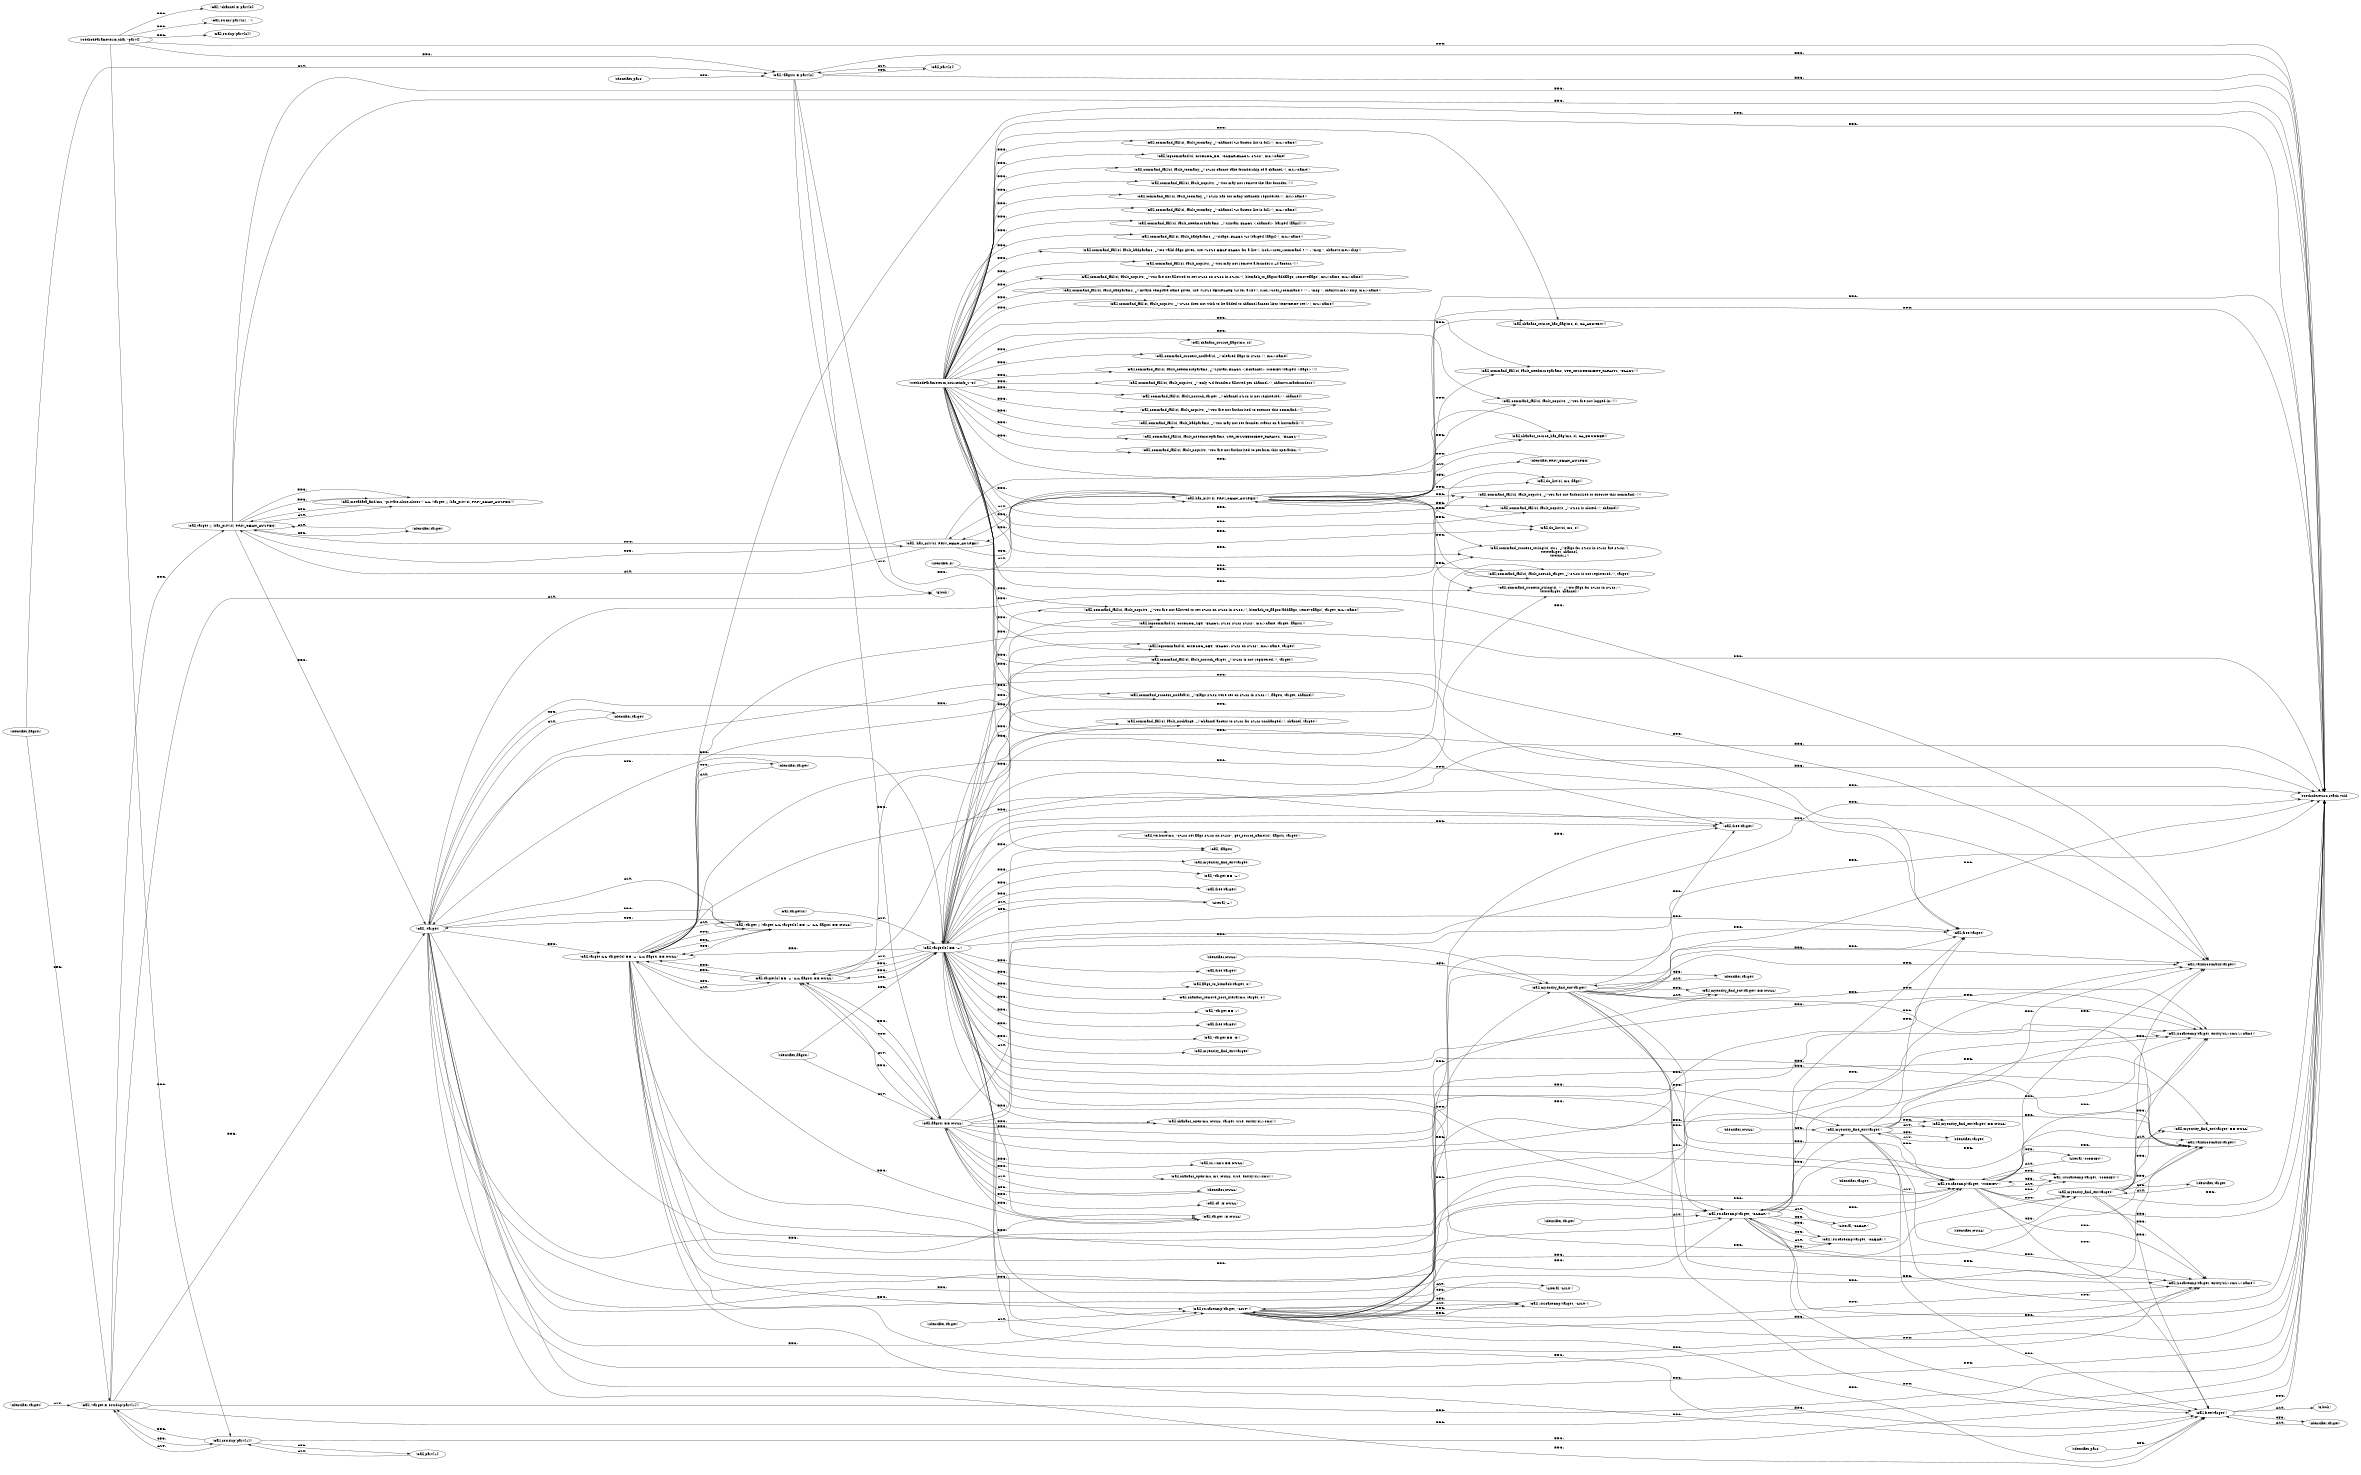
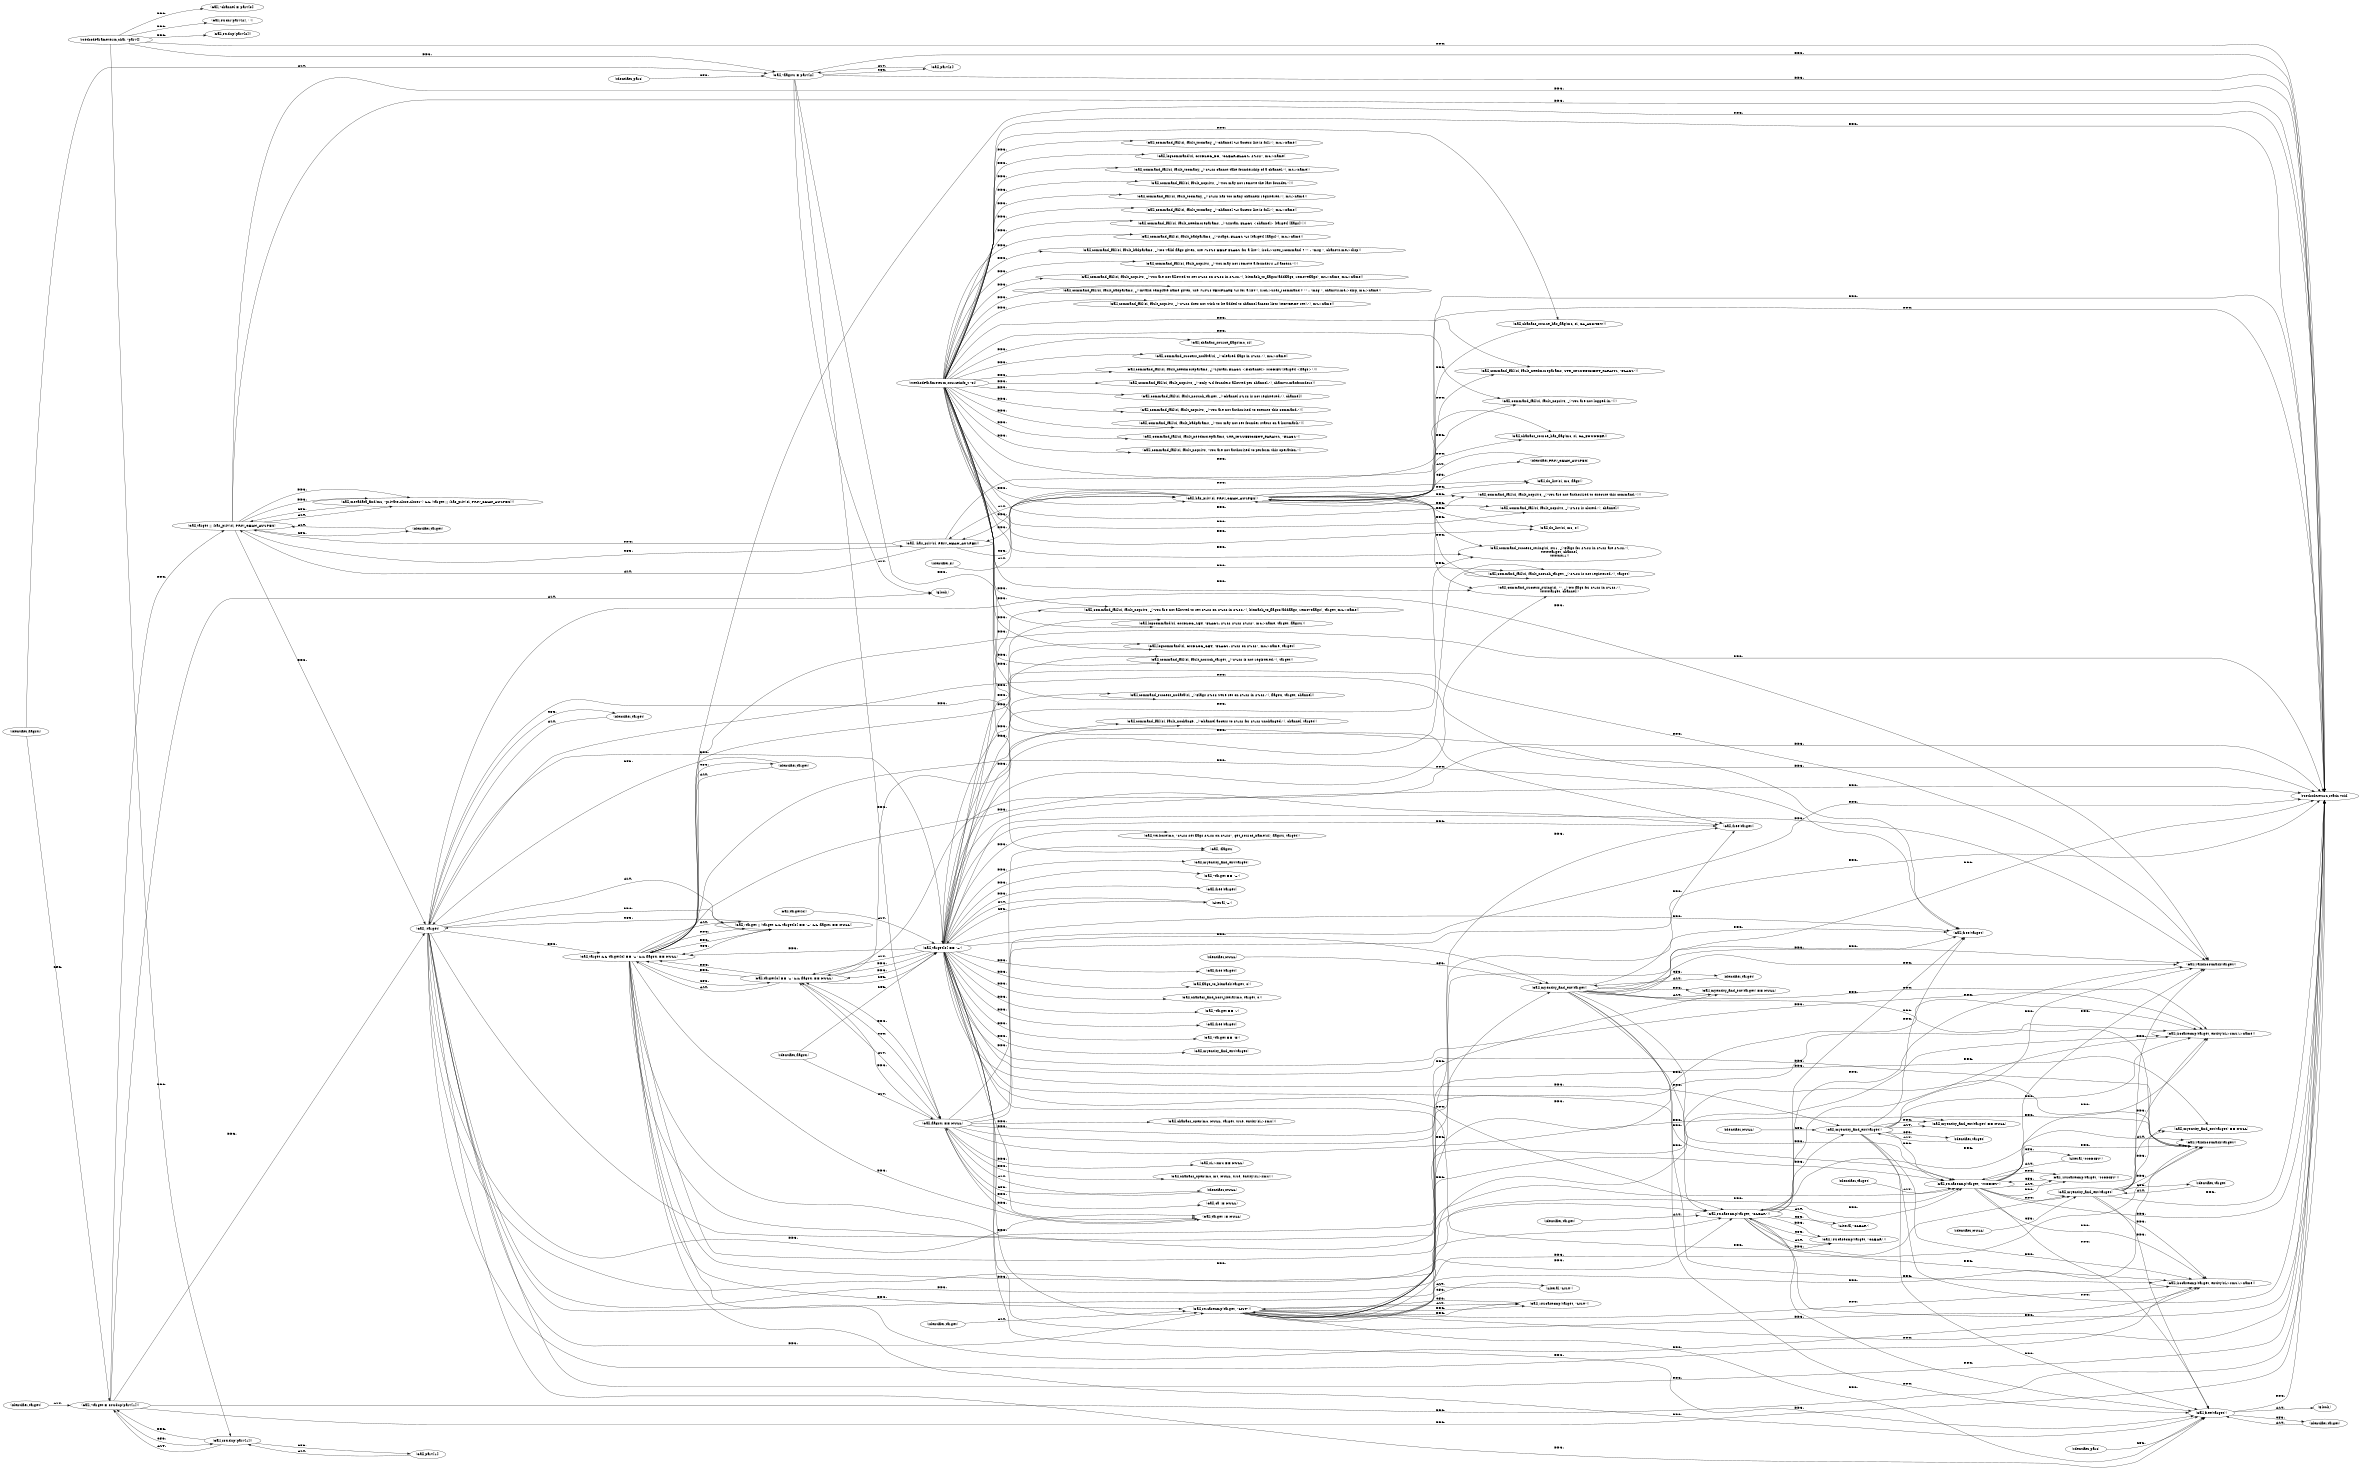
edge "(Call,has_priv(si, PRIV_CHAN_AUSPEX))" -> "(Call,chanacs_source_has_flag(mc, si, CA_ACLVIEW))": reversed
edge "(Identifier,si)" -> "(Call,do_list(si, mc, flags))": now "(MethodParameterIn,sourceinfo_t *si)" -> "(Call,do_list(si, mc, flags))"
node "(Call,chanacs_remove_host_literal(mc, target, 0))": label "(Call,chanacs_remove_host_literal(mc, target, 0))" -> "(Call,chanacs_find_host_literal(mc, target, 0))"
edge "(Call,flagstr == NULL)" -> "(Call,!flagstr)": label "AST: " -> "DDG: "
edge "(Call,target[0] == '+')" -> "(Call,chanacs_open(mc, NULL, target, true, entity(si->smu)))": removed, label "DDG:"
edge "(Call,sstrdup(parv[1]))" -> "(MethodReturn,static void)": removed, label "DDG:"
